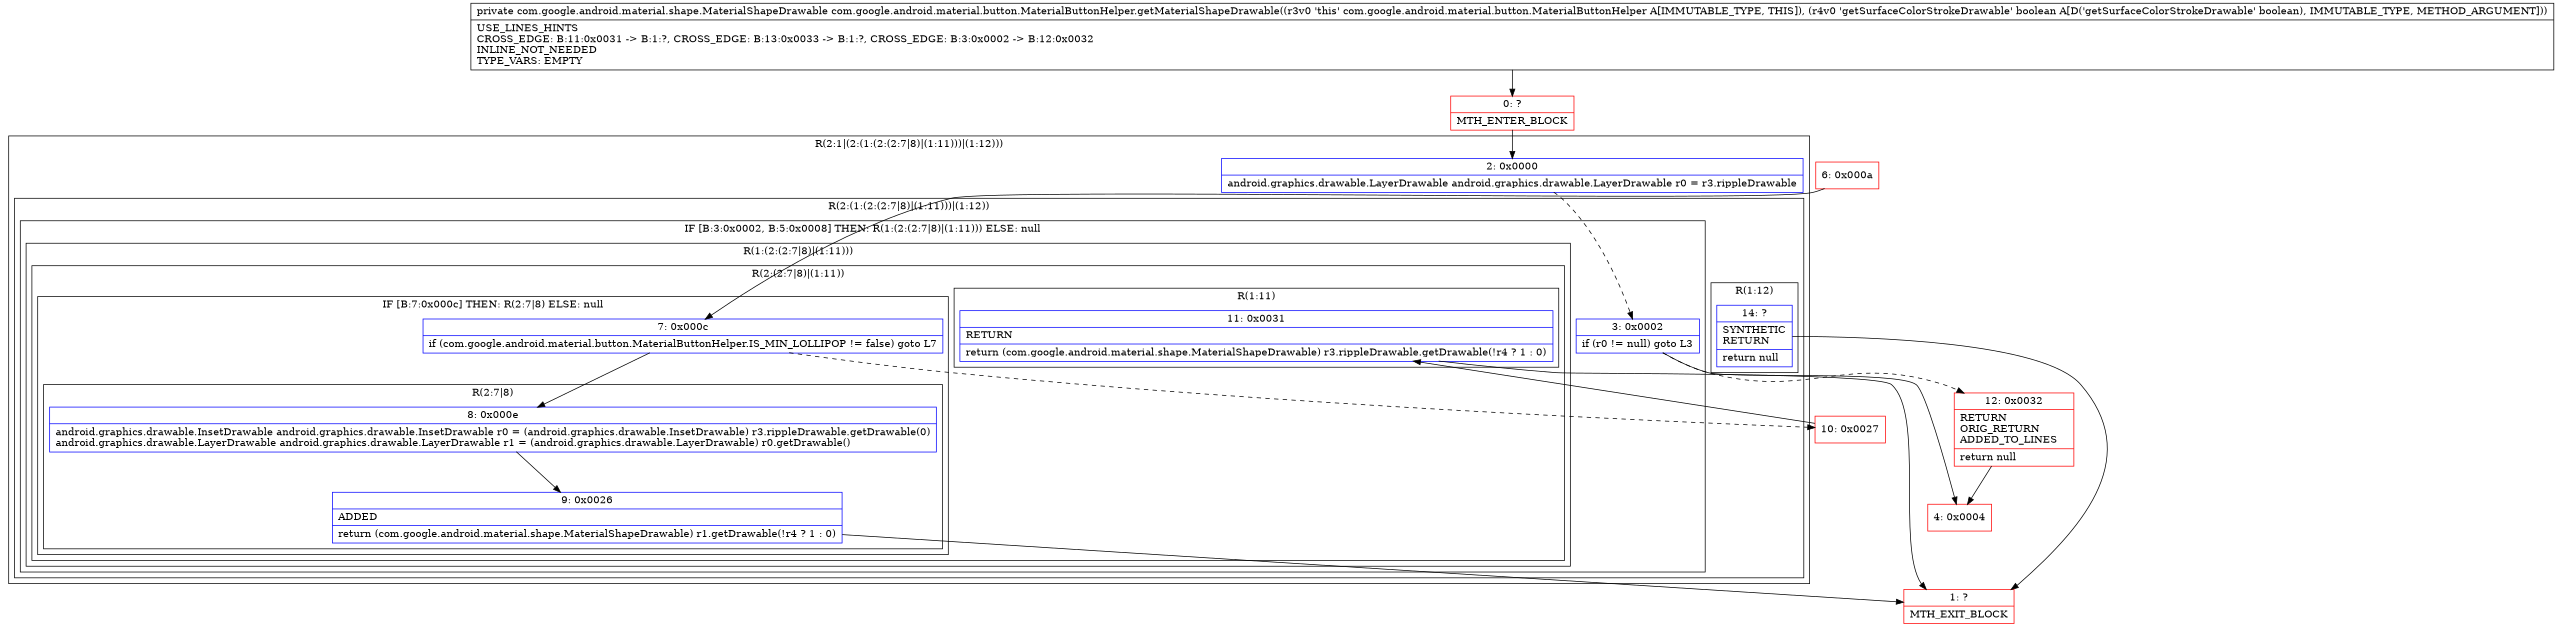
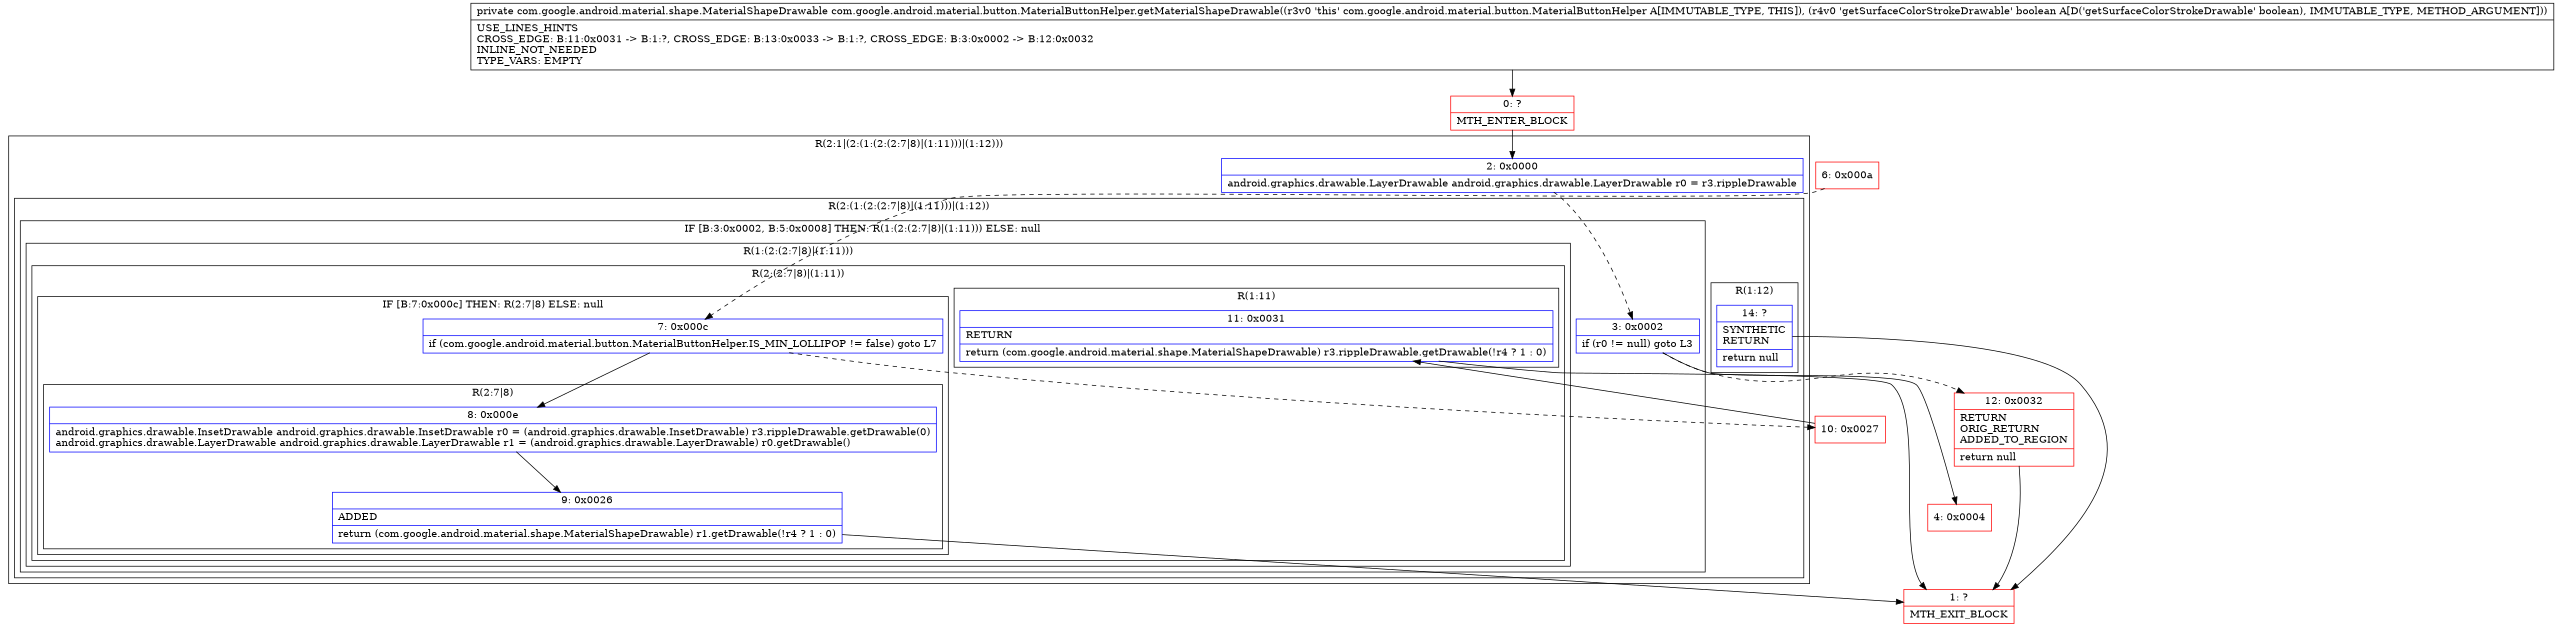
edge "6: 0x000a" -> "7: 0x000c": style solid -> dashed
node "12: 0x0032": text "ADDED_TO_LINES" -> "ADDED_TO_REGION"
edge "12: 0x0032" -> "4: 0x0004": now "12: 0x0032" -> "1: ?"
